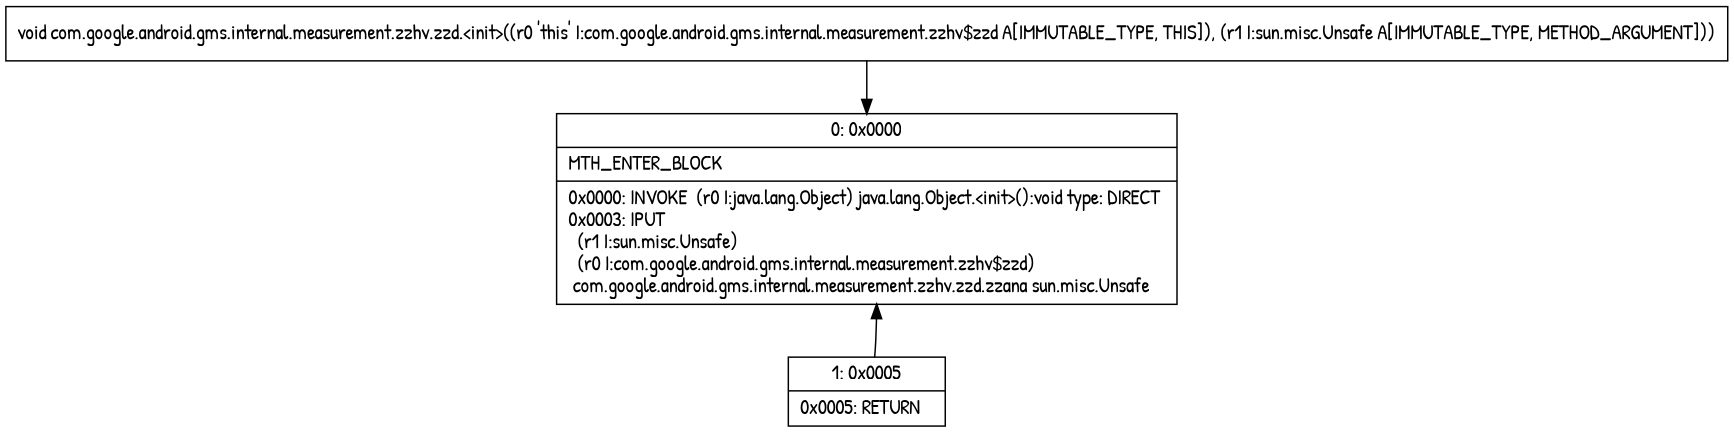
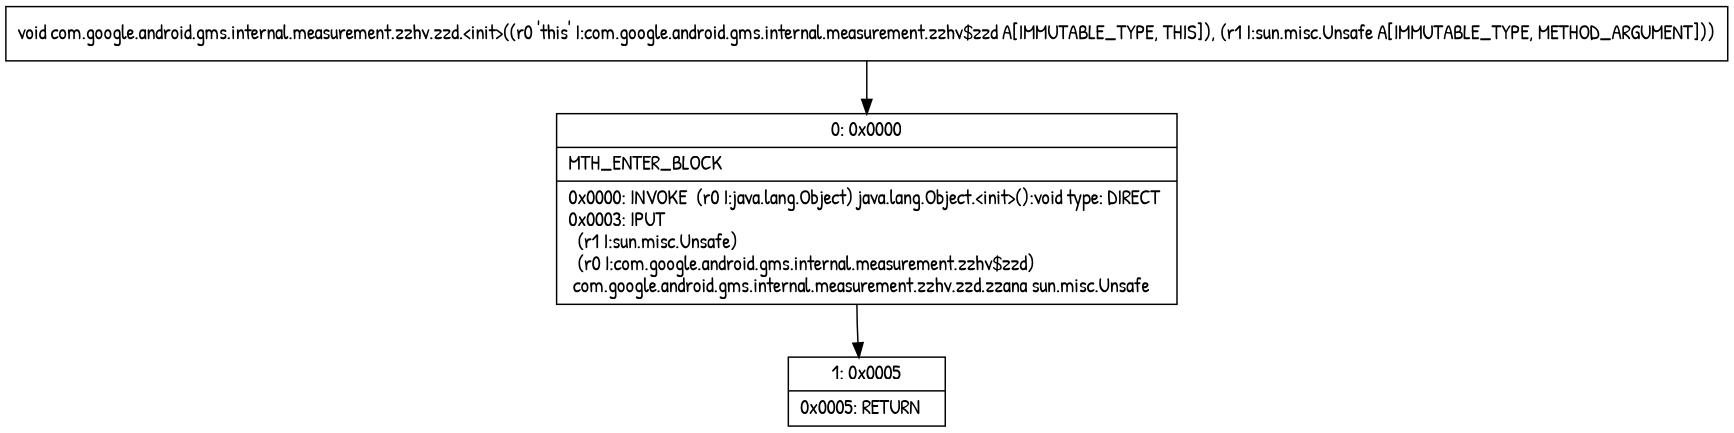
edge "1: 0x0005" -> "0: 0x0000": reversed
